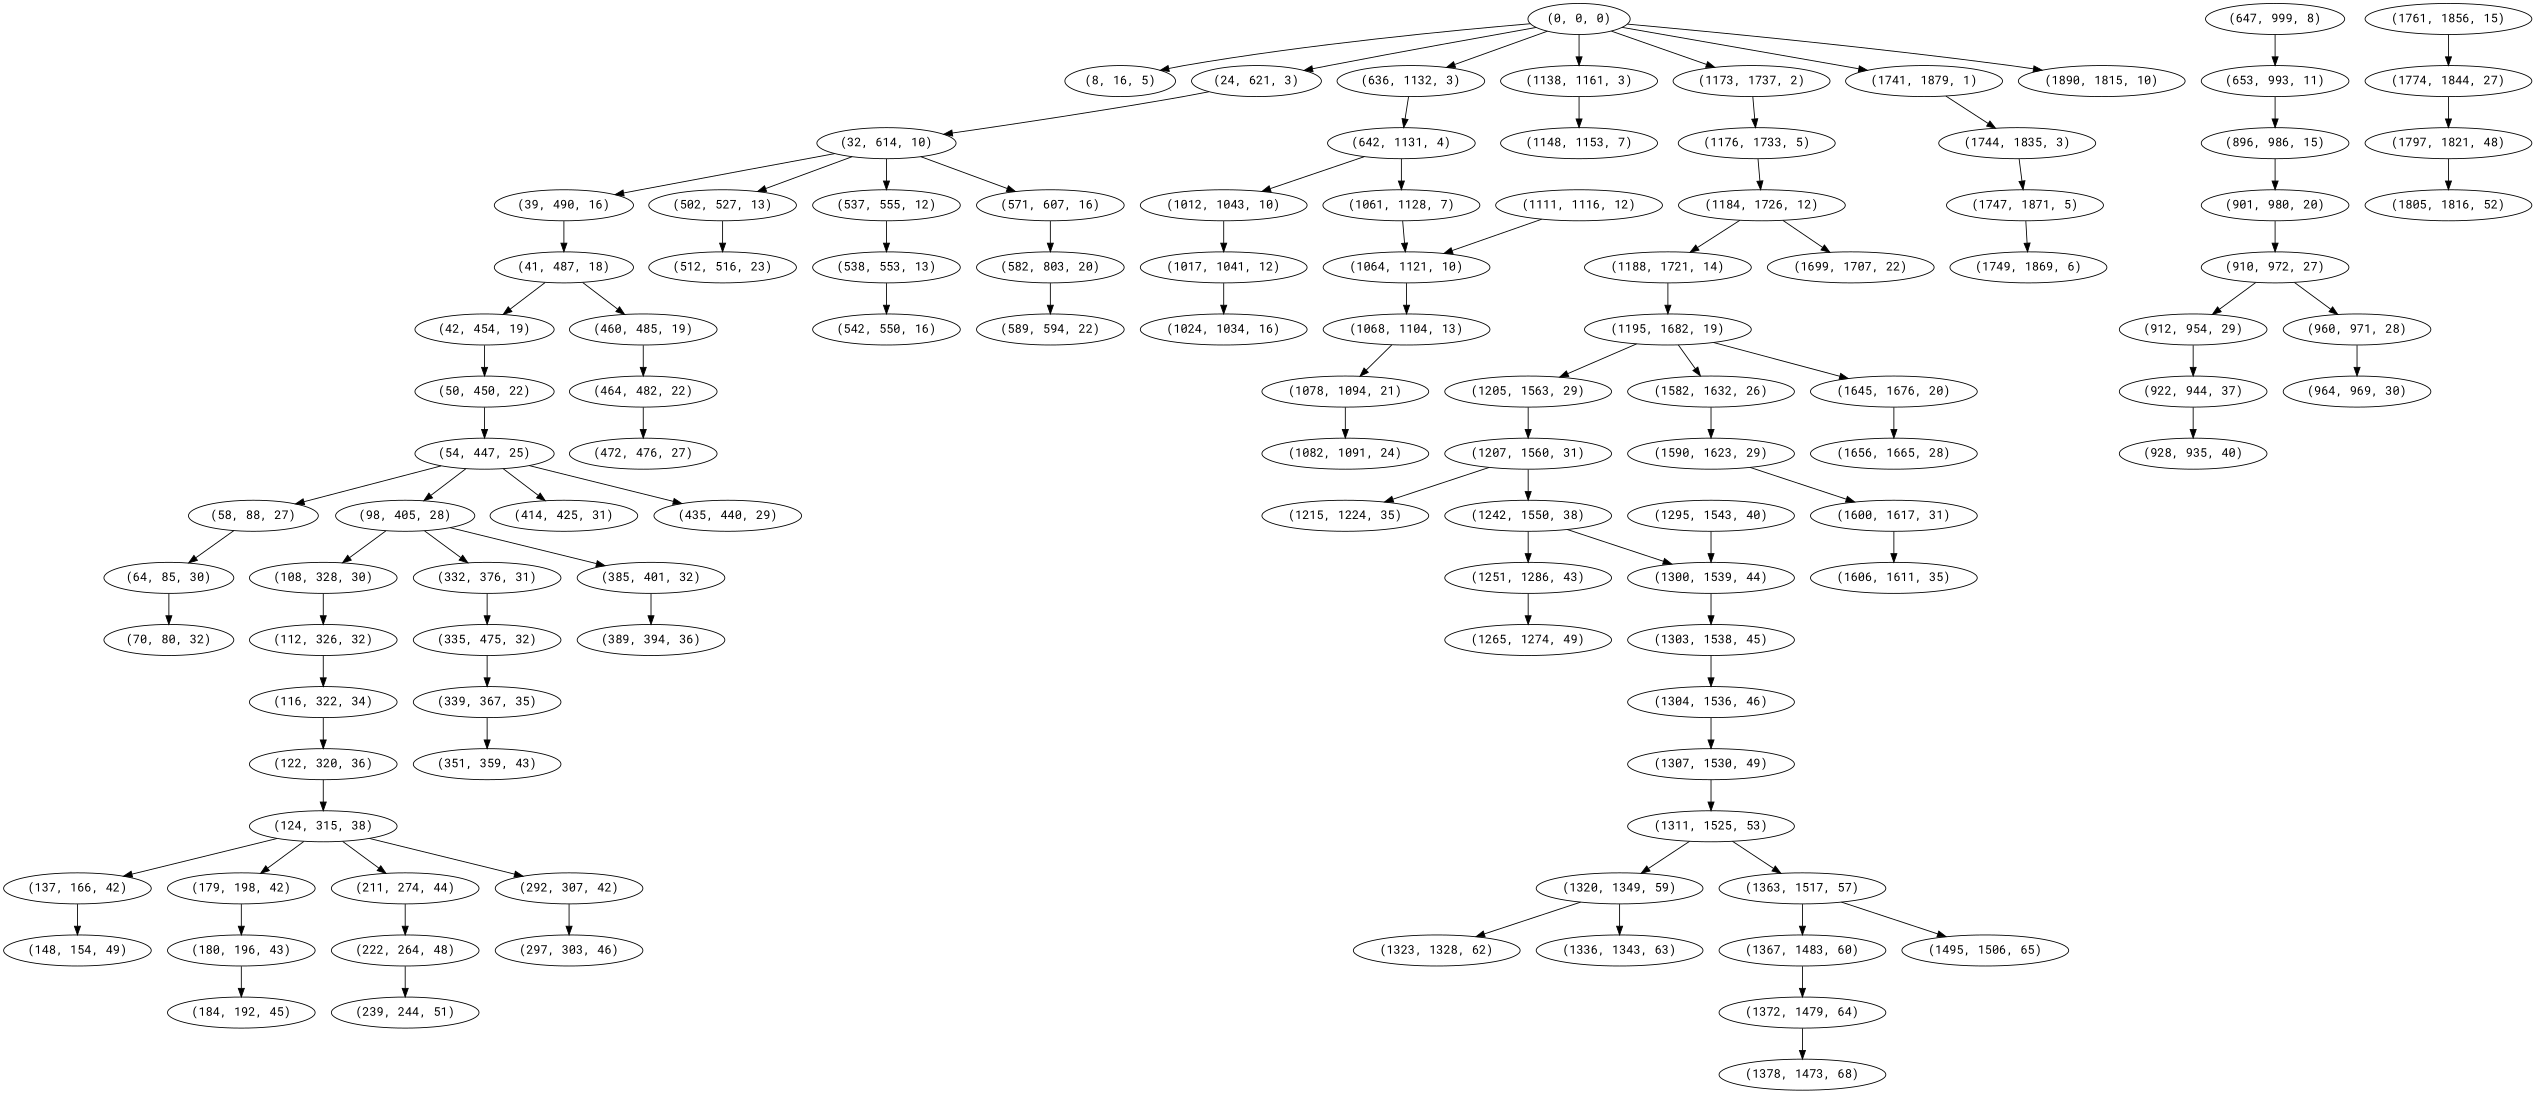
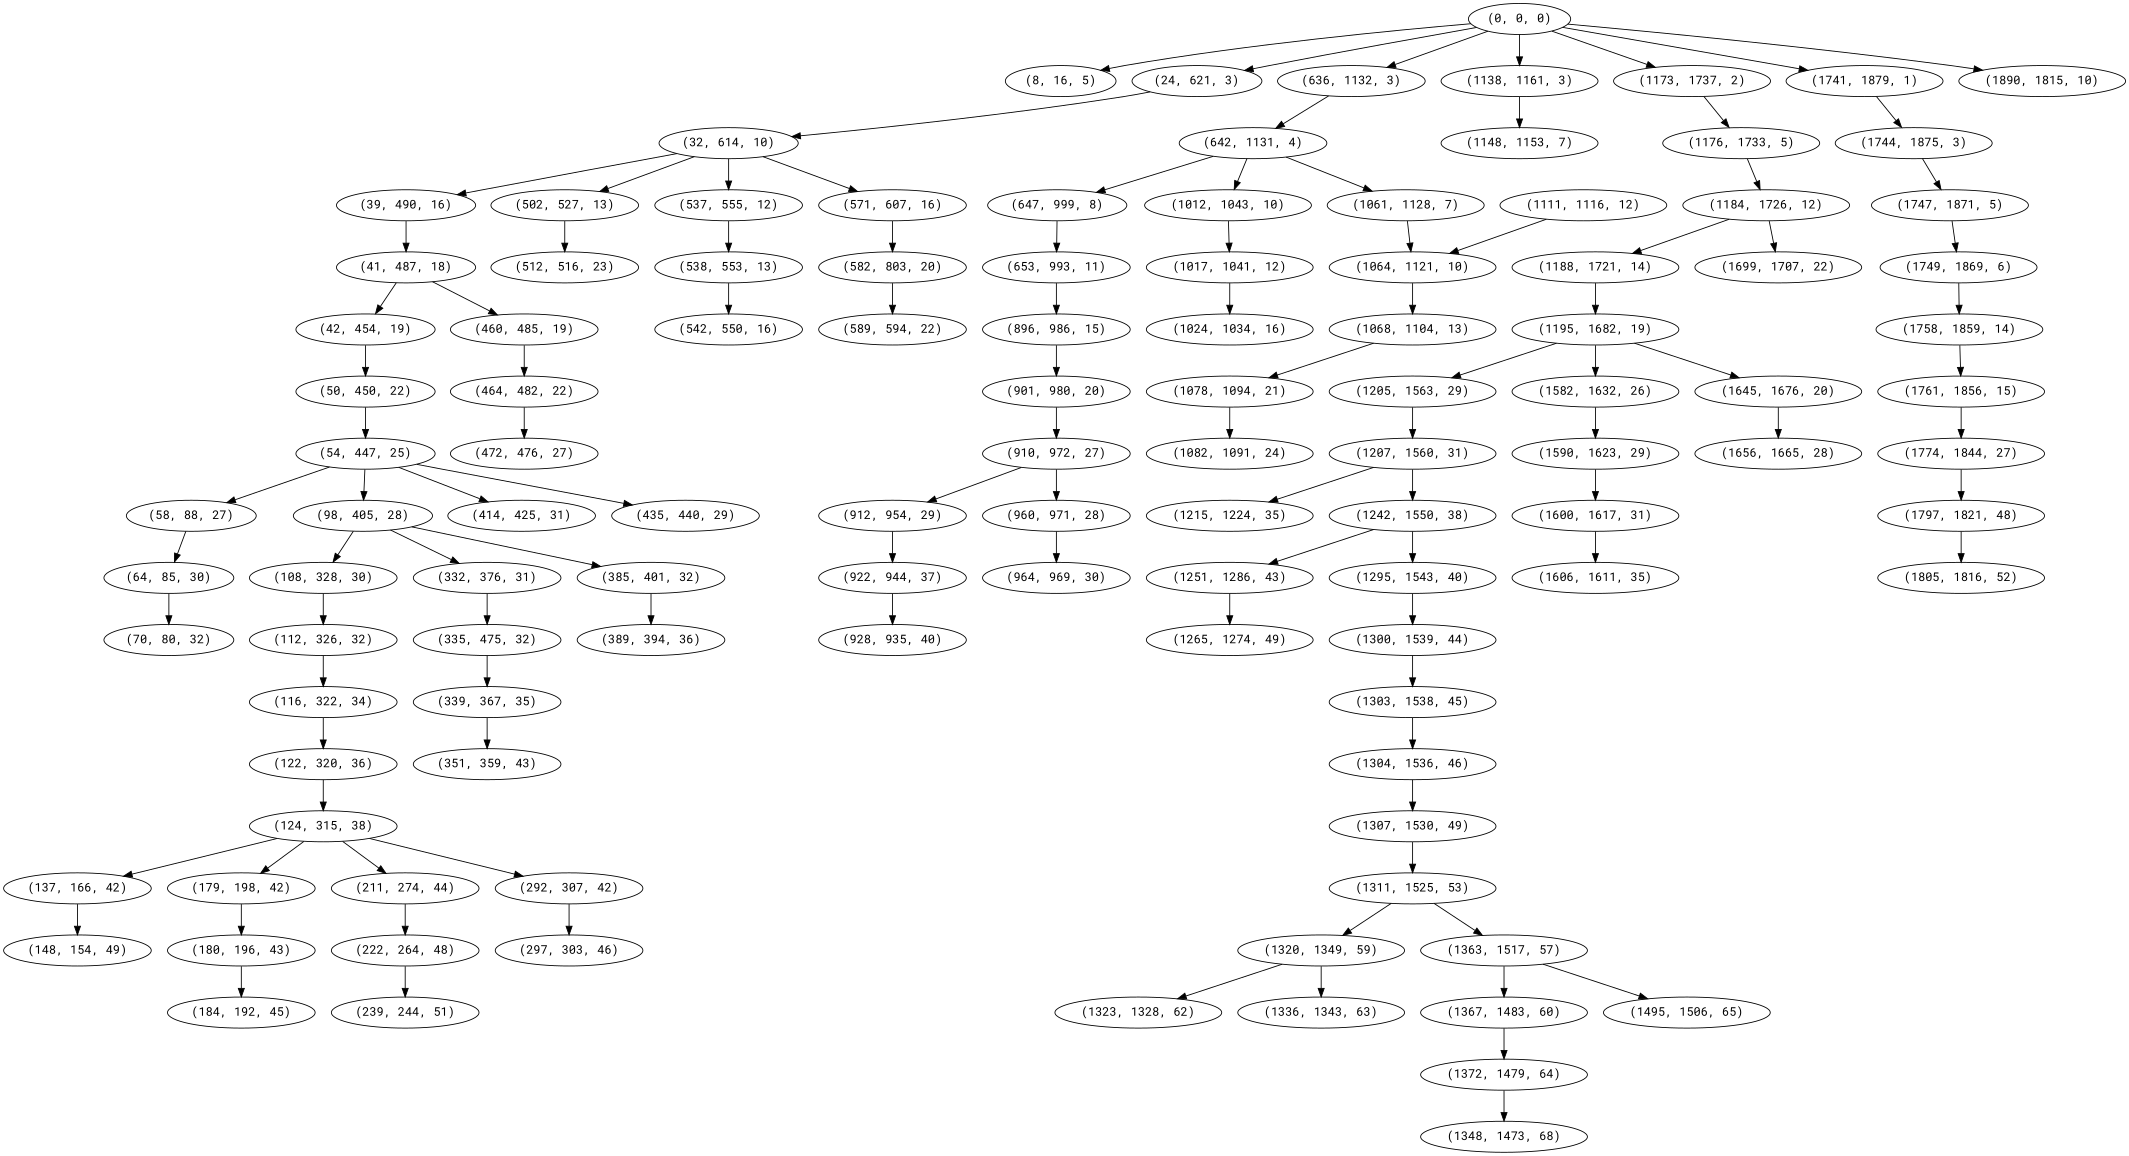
node "(1744, 1835, 3)": label "(1744, 1835, 3)" -> "(1744, 1875, 3)"
edge "(642, 1131, 4)" -> "(647, 999, 8)": added
node "(1758, 1859, 14)": added
edge "(1242, 1550, 38)" -> "(1300, 1539, 44)": now "(1242, 1550, 38)" -> "(1295, 1543, 40)"
node "(1378, 1473, 68)": label "(1378, 1473, 68)" -> "(1348, 1473, 68)"
